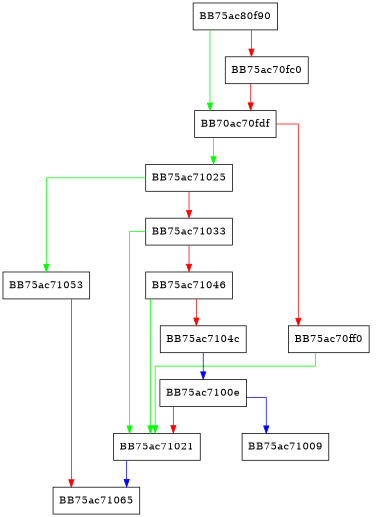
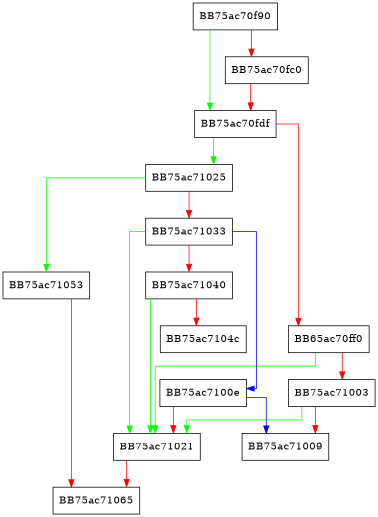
node "BB75ac80f90": label "BB75ac80f90" -> "BB75ac70f90"
node "BB70ac70fdf": label "BB70ac70fdf" -> "BB75ac70fdf"
node "BB75ac71046": label "BB75ac71046" -> "BB75ac71040"
node "BB75ac70ff0": label "BB75ac70ff0" -> "BB65ac70ff0"
edge "BB75ac7104c" -> "BB75ac7100e": now "BB75ac71033" -> "BB75ac7100e"
node "BB75ac71003": added
edge "BB75ac71021" -> "BB75ac71065": color blue -> red
